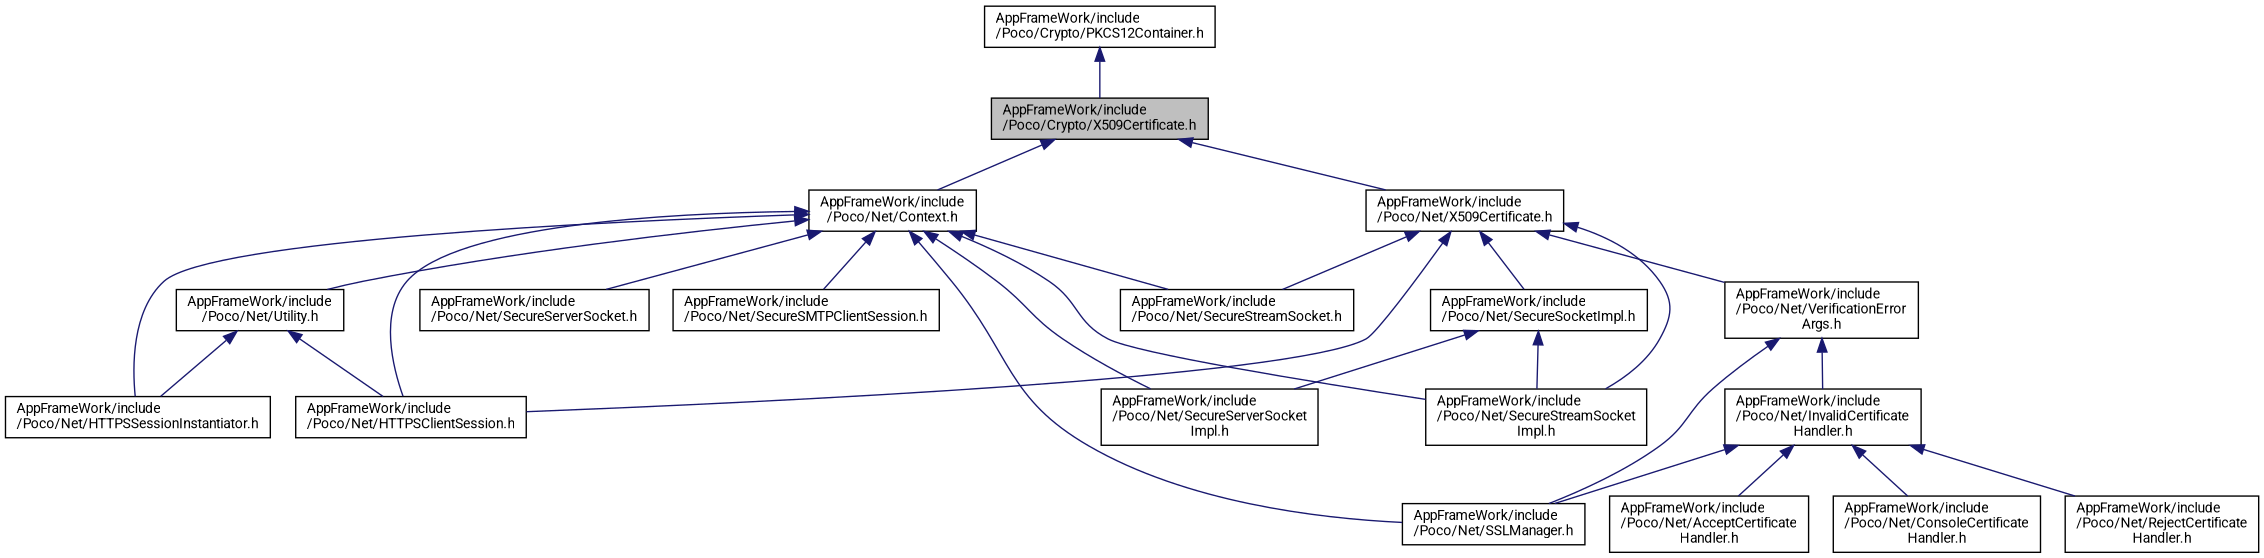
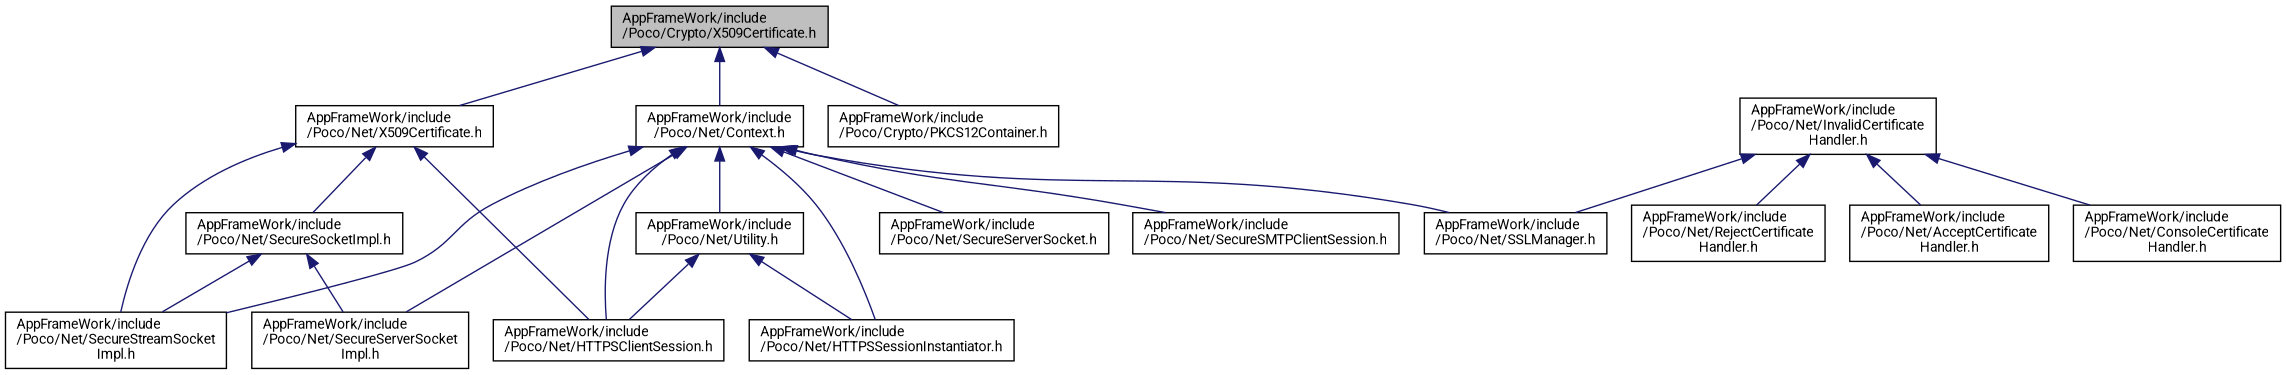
edge "AppFrameWork/include /Poco/Crypto/X509Certificate.h" -> "AppFrameWork/include /Poco/Crypto/PKCS12Container.h": reversed
node "AppFrameWork/include /Poco/Net/SecureStreamSocket.h": removed
node "AppFrameWork/include /Poco/Net/VerificationError Args.h": removed
